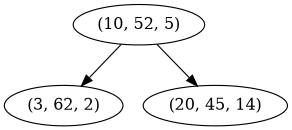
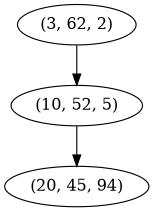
edge "(10, 52, 5)" -> "(3, 62, 2)": reversed
node "(20, 45, 14)": label "(20, 45, 14)" -> "(20, 45, 94)"
